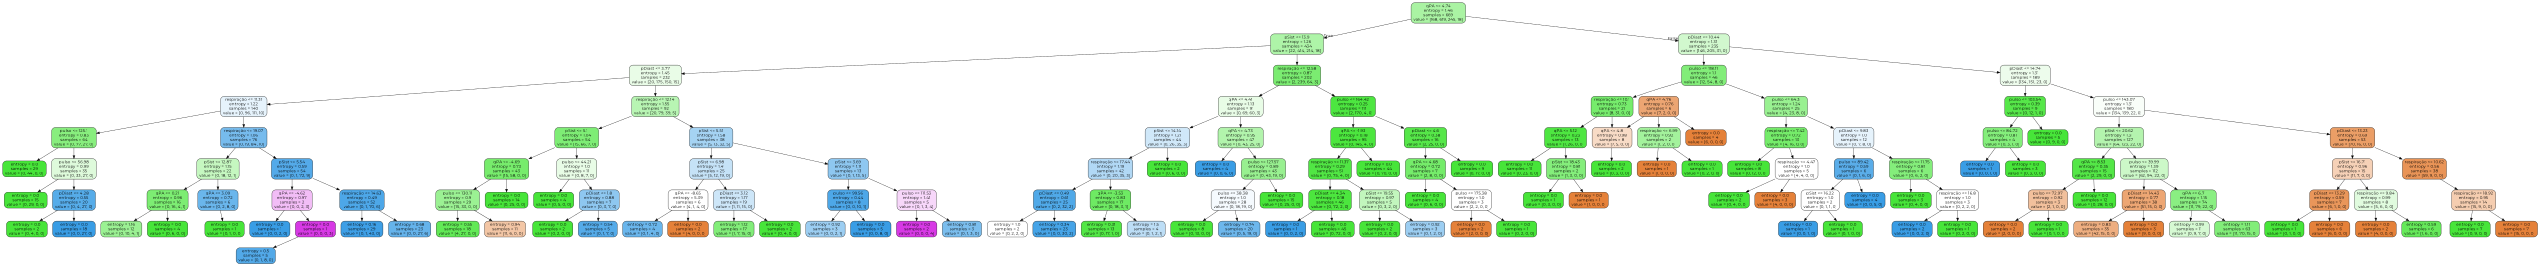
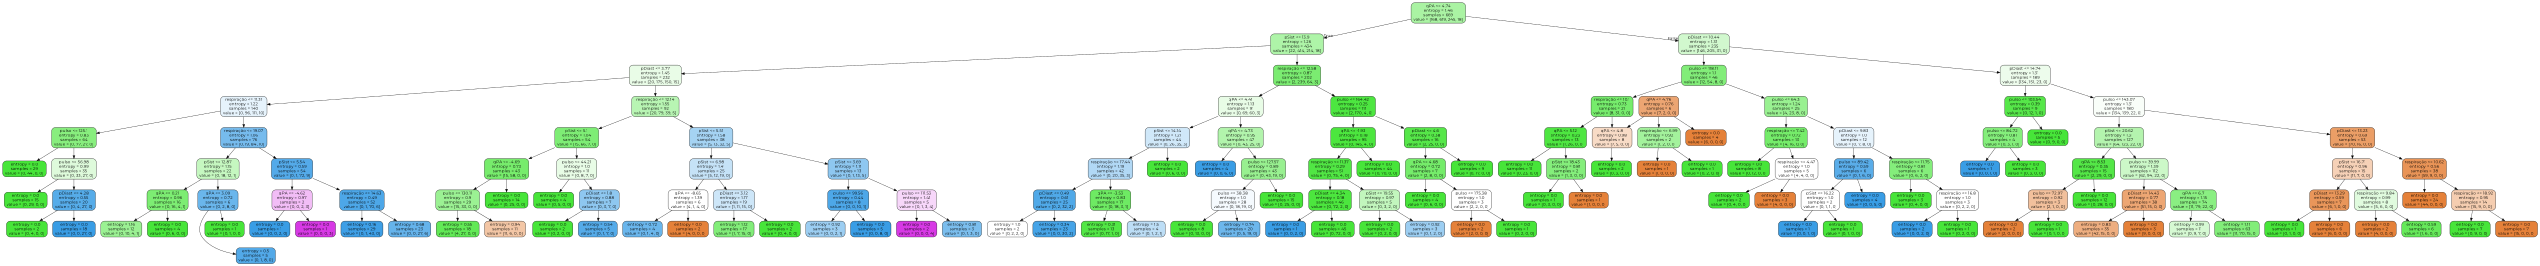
node "qPA <= -8.65 entropy = 5.39 samples = 6 value = [4, 1, 4, 0]": label "qPA <= -8.65 entropy = 5.39 samples = 6 value = [4, 1, 4, 0]" -> "qPA <= -8.65 entropy = 1.39 samples = 6 value = [4, 1, 4, 0]"
node "entropy = 0.0 samples = 24 value = [44, 0, 0, 0]": added
edge "entropy = 0.0 samples = 1 value = [0, 0, 0, 3]" -> "entropy = 0.5 samples = 5 value = [0, 1, 8, 0]": now "qPA <= 3.09 entropy = 0.72 samples = 6 value = [0, 2, 8, 0]" -> "entropy = 0.5 samples = 5 value = [0, 1, 8, 0]"
